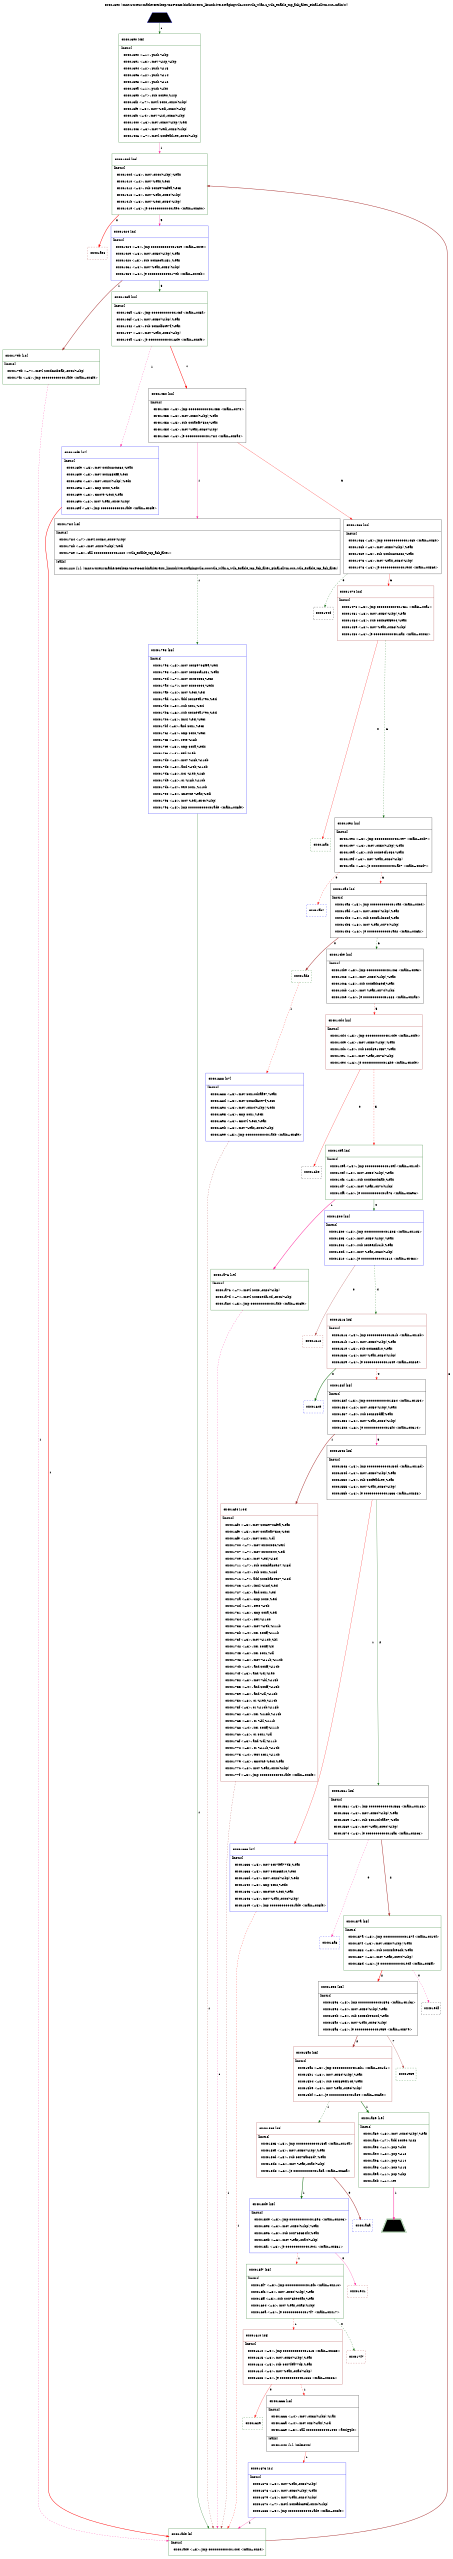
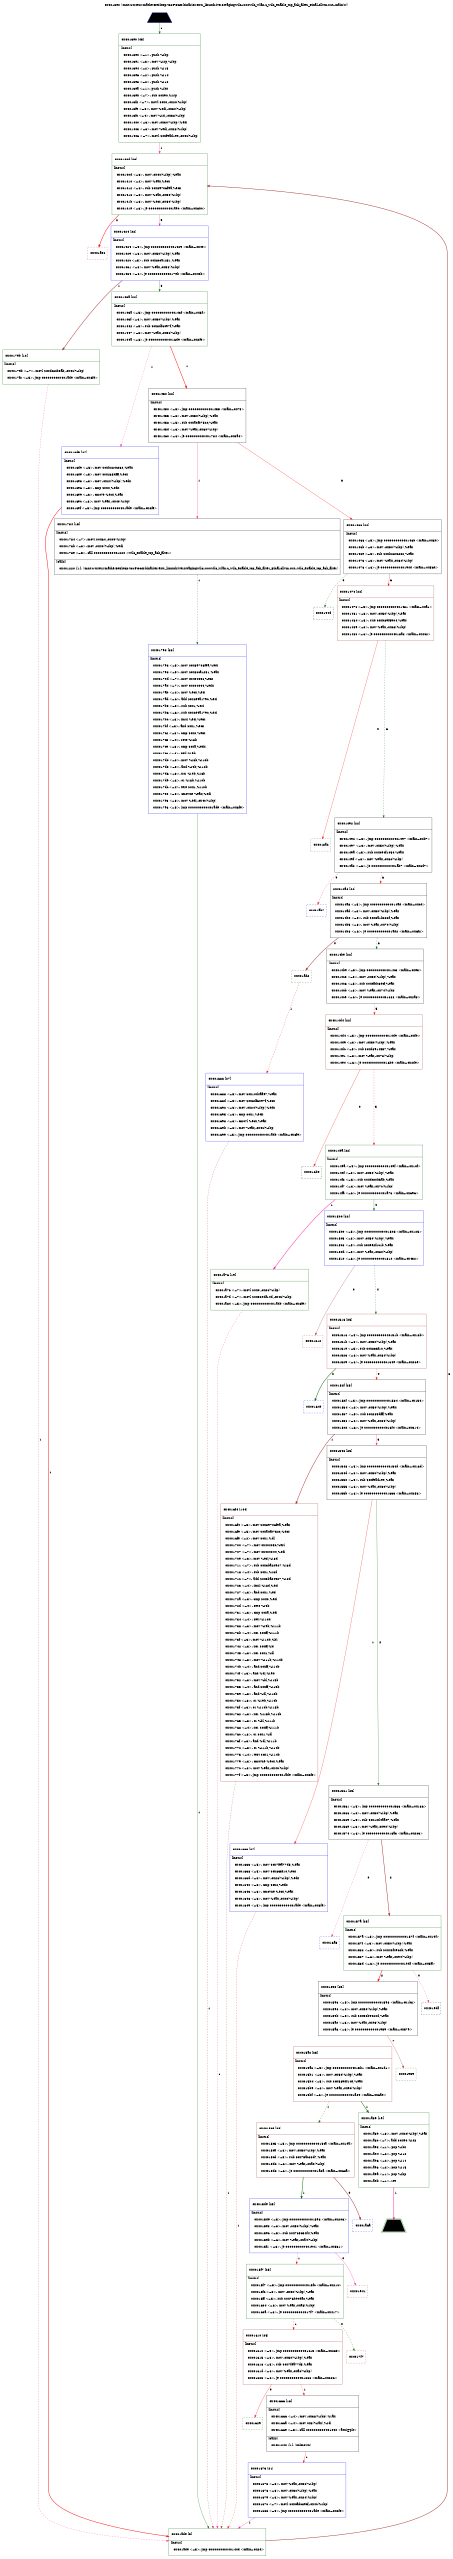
edge "0x401593 [25]" -> "0x4015ac [25]": removed, label "2"
